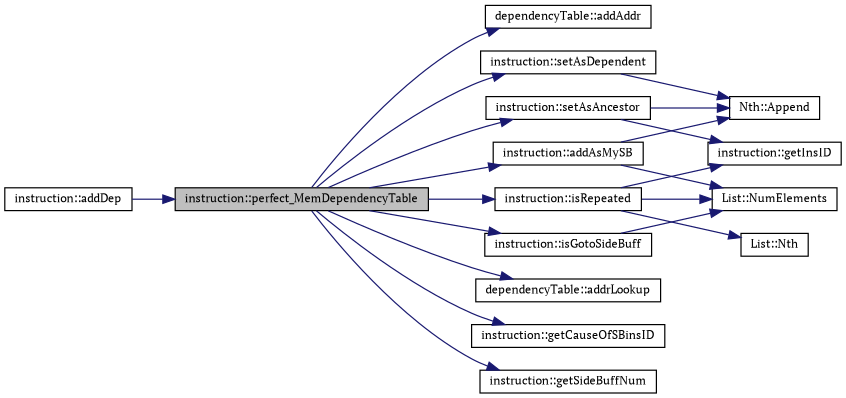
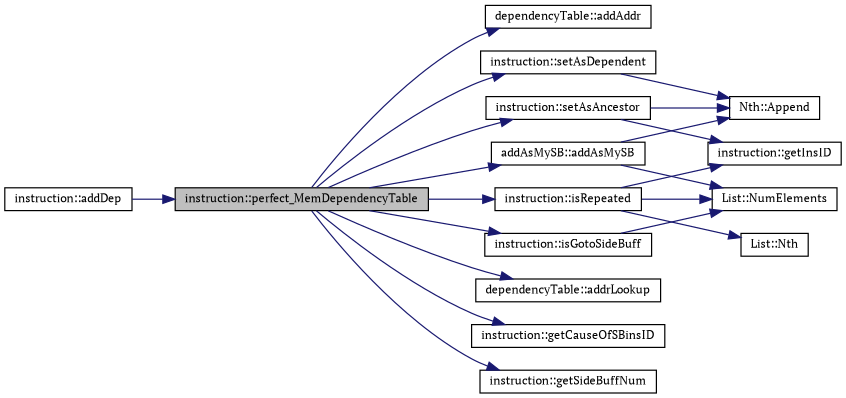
node "instruction::addAsMySB": label "instruction::addAsMySB" -> "addAsMySB::addAsMySB"
